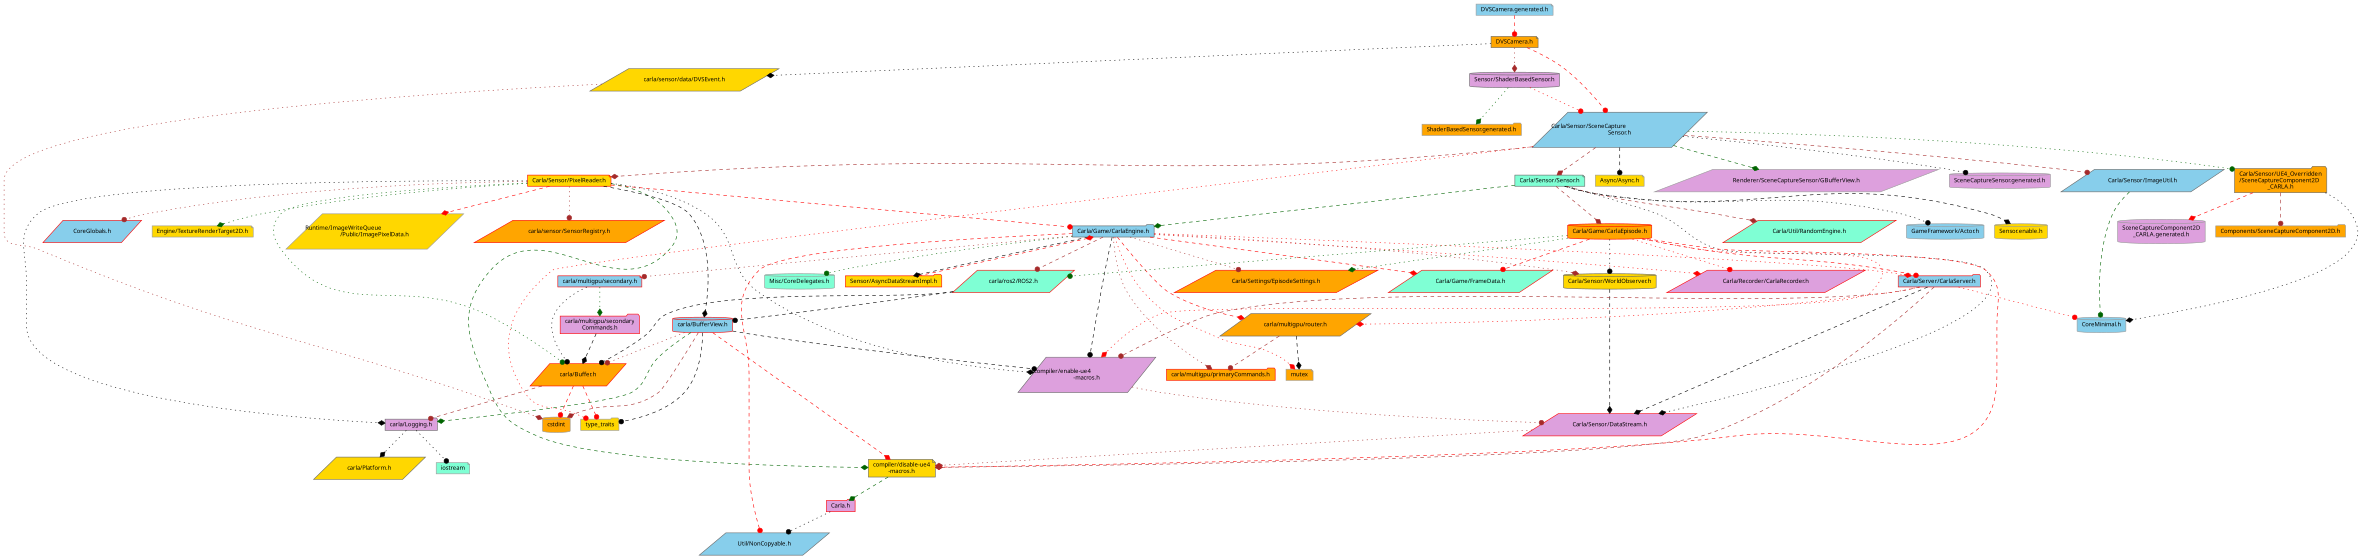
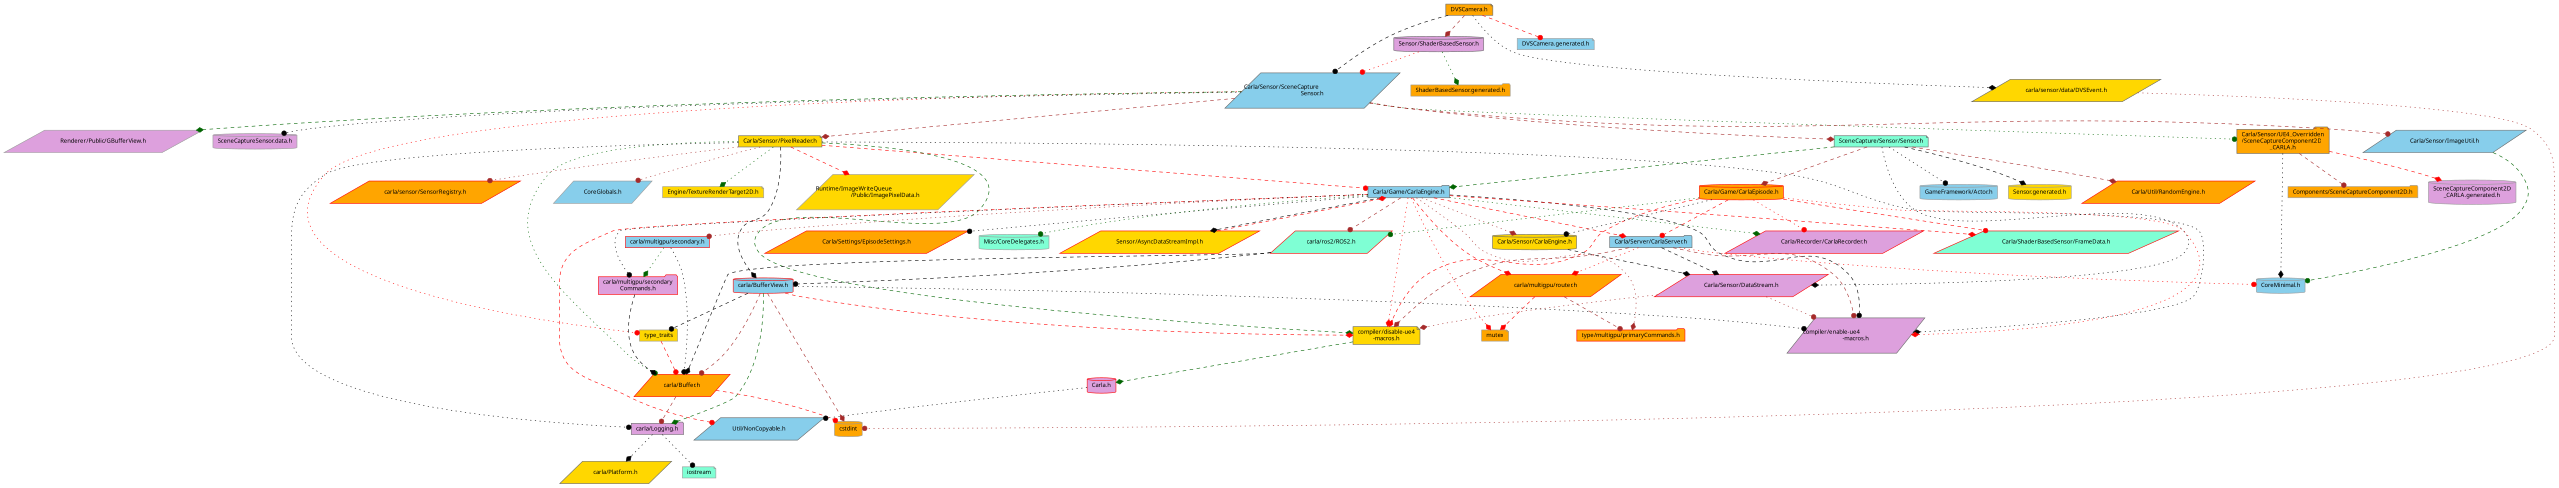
edge "DVSCamera.generated.h" -> "DVSCamera.h": reversed
edge "DVSCamera.h" -> "Sensor/ShaderBasedSensor.h": style dotted -> dashed
edge "DVSCamera.h" -> "Carla/Sensor/SceneCapture Sensor.h": color red -> black
node "Carla/Sensor/PixelReader.h": color red -> grey40
node "Carla/Sensor/Sensor.h": label "Carla/Sensor/Sensor.h" -> "SceneCapture/Sensor/Sensor.h"
node "Async/Async.h": removed
node "Renderer/SceneCaptureSensor/GBufferView.h": label "Renderer/SceneCaptureSensor/GBufferView.h" -> "Renderer/Public/GBufferView.h"
node "SceneCaptureSensor.generated.h": label "SceneCaptureSensor.generated.h" -> "SceneCaptureSensor.data.h"
edge "carla/sensor/data/DVSEvent.h" -> "cstdint": arrowhead diamond -> dot
edge "Carla/Game/CarlaEngine.h" -> "carla/multigpu/secondary Commands.h": added
edge "Carla/Sensor/PixelReader.h" -> "carla/Logging.h": arrowhead diamond -> dot
node "CoreGlobals.h": color red -> grey60
node "Carla/Util/RandomEngine.h": fillcolor aquamarine -> orange
node "Sensor.enable.h": label "Sensor.enable.h" -> "Sensor.generated.h"
edge "Carla/Game/CarlaEngine.h" -> "Carla/Server/CarlaServer.h": style dotted -> dashed
edge "Carla/Game/CarlaEpisode.h" -> "Carla/Settings/EpisodeSettings.h": removed
edge "Carla/Game/CarlaEngine.h" -> "Carla/Settings/EpisodeSettings.h": color brown -> black
edge "Carla/Game/CarlaEngine.h" -> "Carla/Recorder/CarlaRecorder.h": color red -> darkgreen
edge "Carla/Game/CarlaEngine.h" -> "compiler/disable-ue4 -macros.h": added
node "Sensor/AsyncDataStreamImpl.h": shape folder -> parallelogram
node "Carla/Game/FrameData.h": label "Carla/Game/FrameData.h" -> "Carla/ShaderBasedSensor/FrameData.h"
node "Carla/Sensor/WorldObserver.h": label "Carla/Sensor/WorldObserver.h" -> "Carla/Sensor/CarlaEngine.h"
node "Carla/Server/CarlaServer.h": color red -> grey40
edge "carla/ros2/ROS2.h" -> "carla/Buffer.h": arrowhead dot -> diamond
node "carla/multigpu/router.h": color grey40 -> red
edge "carla/BufferView.h" -> "carla/Buffer.h": style dotted -> dashed
edge "carla/multigpu/router.h" -> "mutex": color black -> red
edge "carla/BufferView.h" -> "compiler/enable-ue4 -macros.h": style dashed -> dotted
node "carla/multigpu/primaryCommands.h": label "carla/multigpu/primaryCommands.h" -> "type/multigpu/primaryCommands.h"
edge "carla/Buffer.h" -> "type_traits": reversed
edge "compiler/enable-ue4 -macros.h" -> "Carla/Sensor/DataStream.h": reversed
node "Carla.h": shape folder -> cylinder
